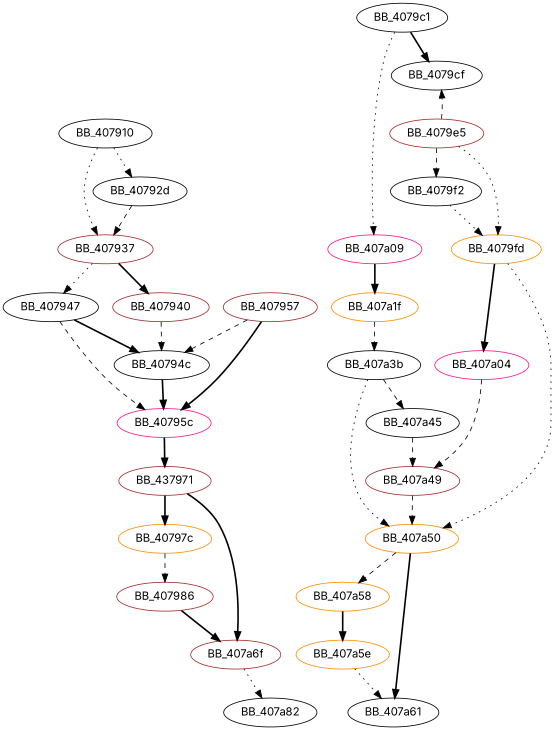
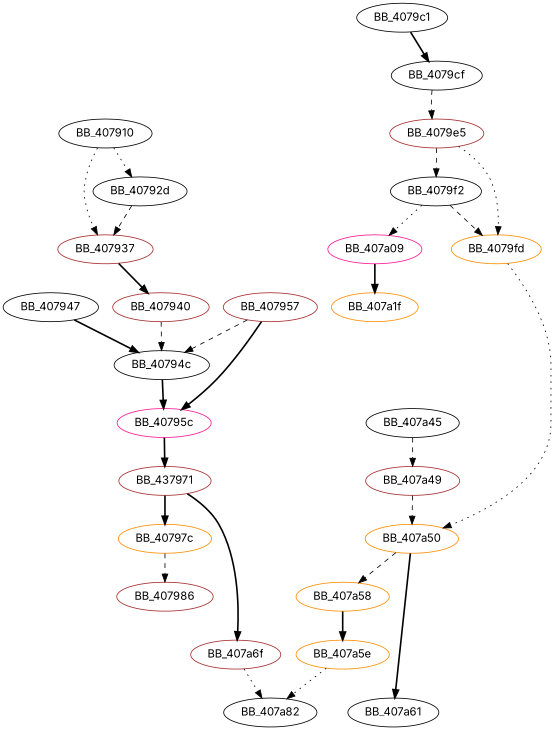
edge "BB_4079e5" -> "BB_4079cf": reversed
edge "BB_4079c1" -> "BB_407a09": now "BB_4079f2" -> "BB_407a09"
edge "BB_4079f2" -> "BB_4079fd": style dotted -> dashed
edge "BB_407937" -> "BB_407947": removed
node "BB_407a3b": removed
node "BB_407a04": removed
edge "BB_407947" -> "BB_40795c": removed
edge "BB_407986" -> "BB_407a6f": removed
edge "BB_407a5e" -> "BB_407a61": now "BB_407a5e" -> "BB_407a82"
